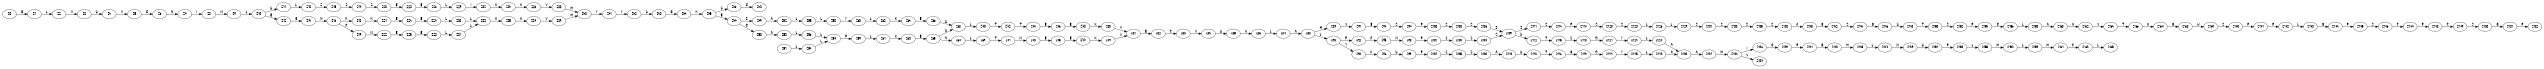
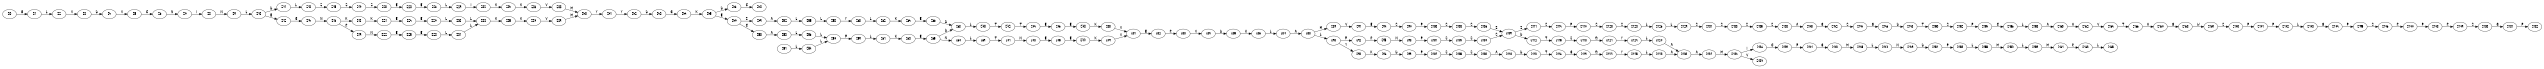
node "S175": label "S175" -> "S195"
node "S210": label "S210" -> "S110"
